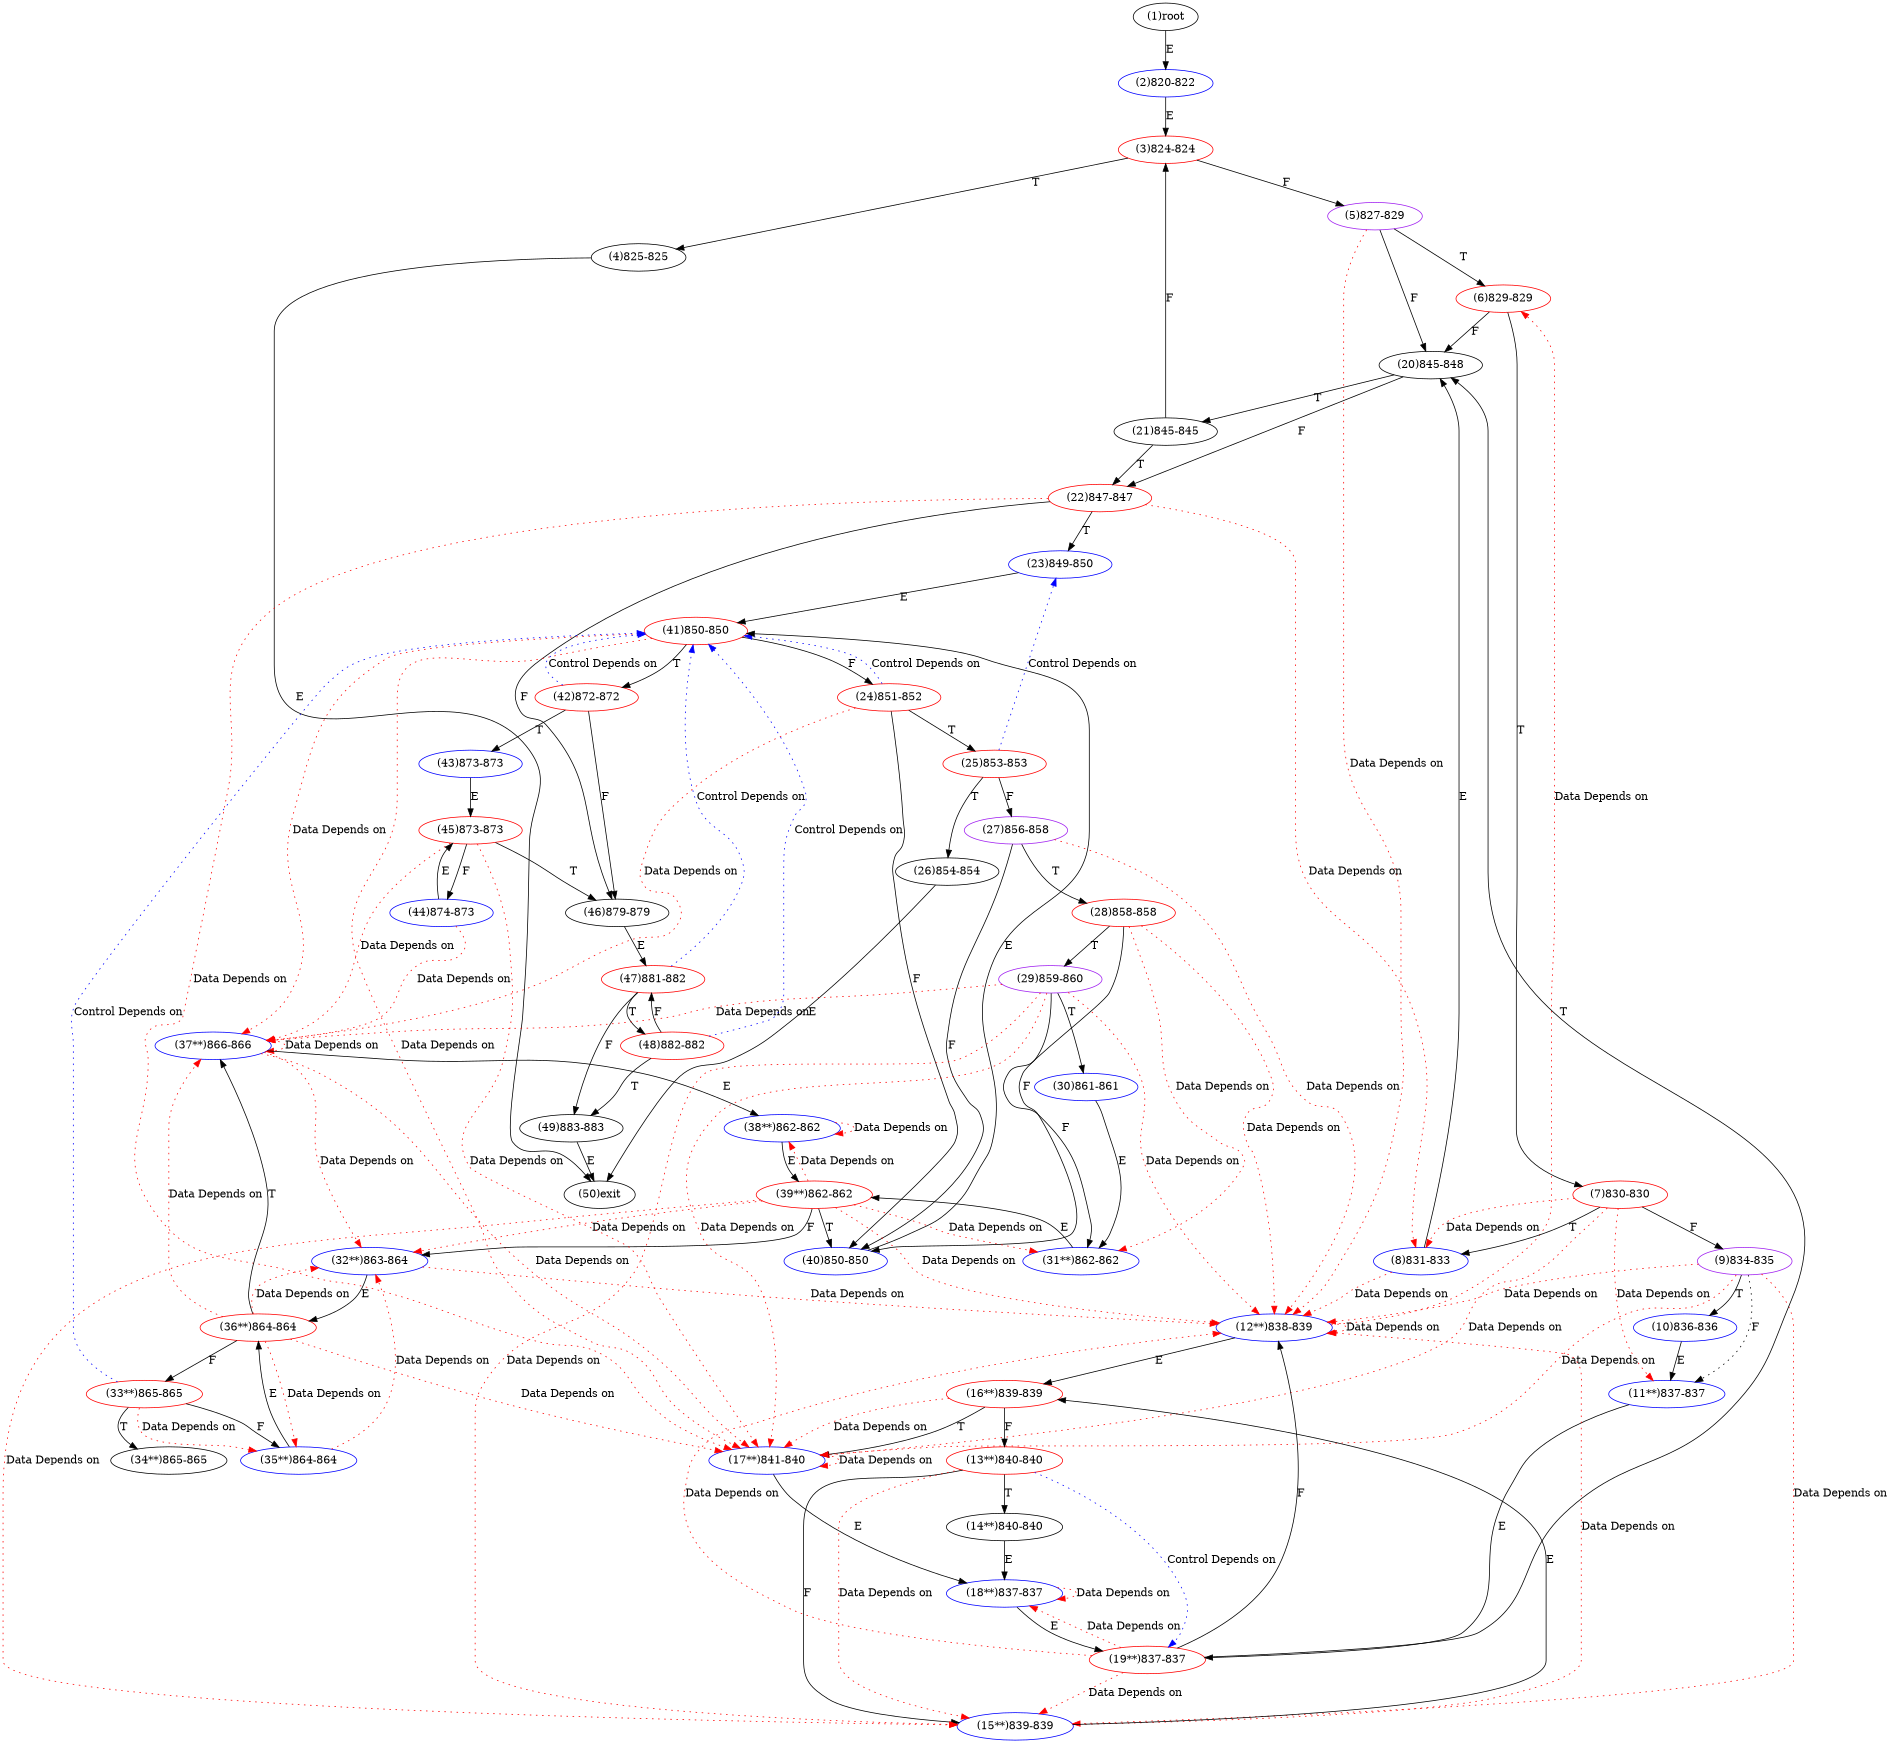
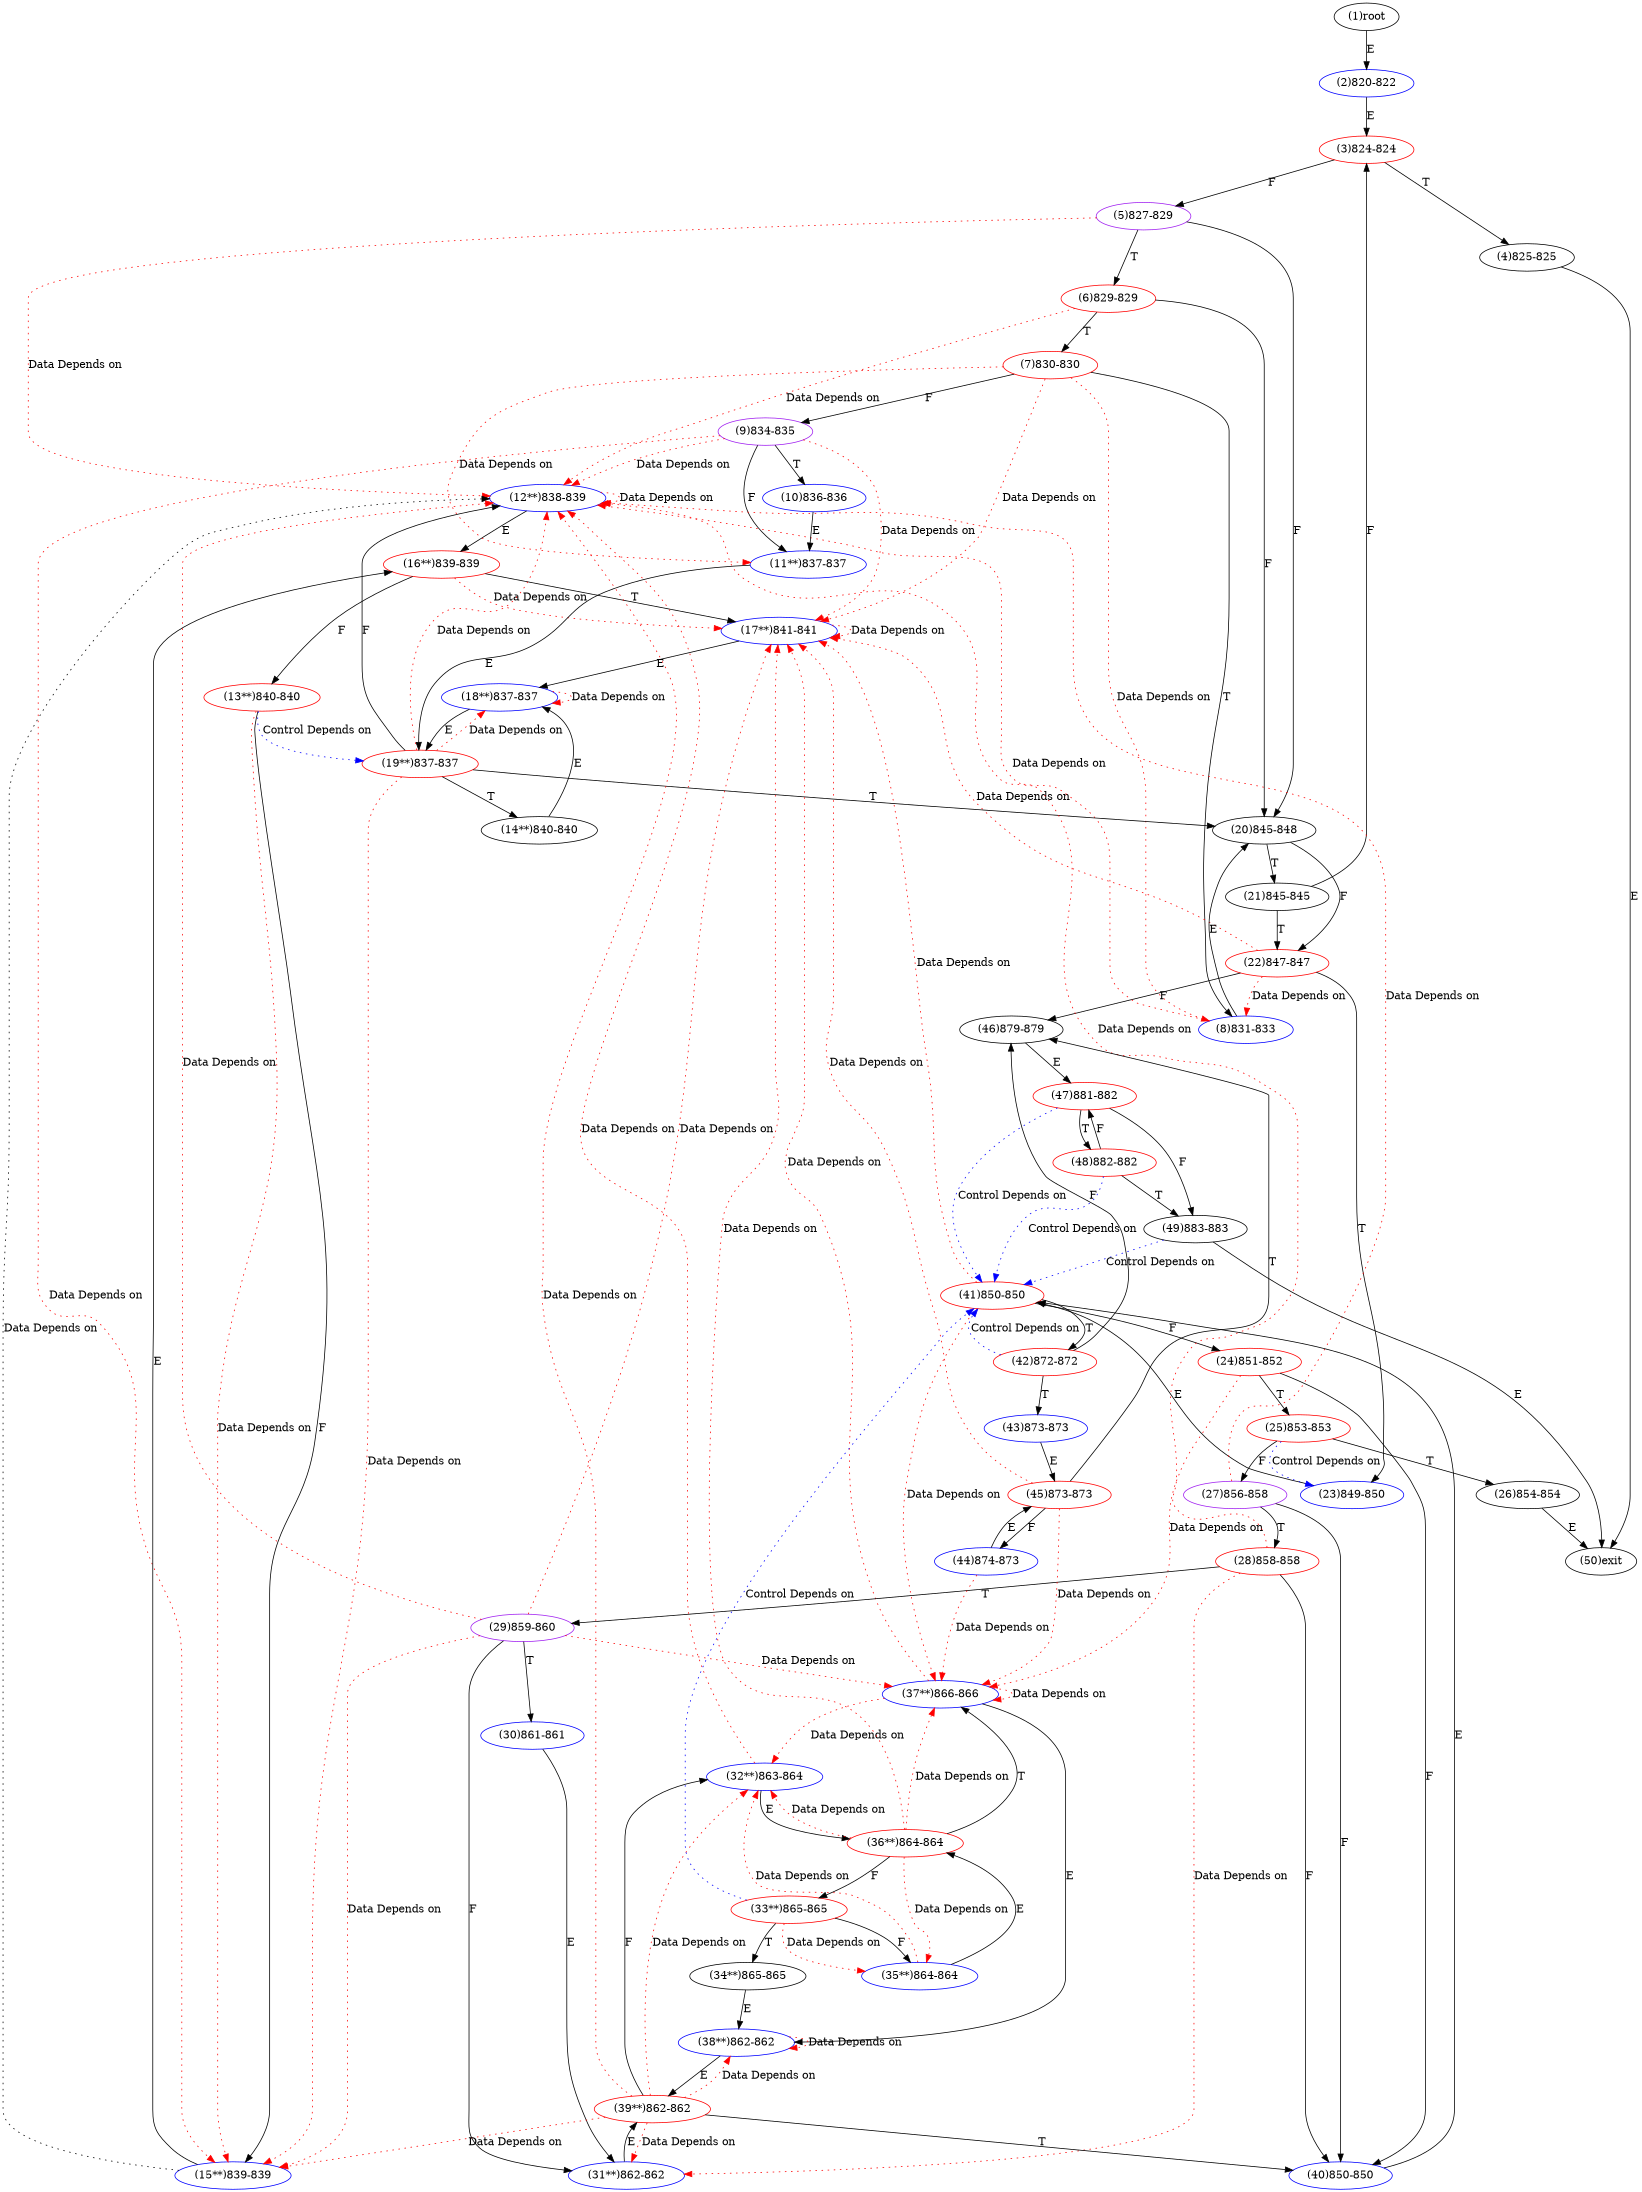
edge "(24)851-852" -> "(41)850-850": now "(49)883-883" -> "(41)850-850"
edge "(12**)838-839" -> "(6)829-829": reversed
edge "(9)834-835" -> "(11**)837-837": style dotted -> solid
node "(17**)841-840": label "(17**)841-840" -> "(17**)841-841"
edge "(13**)840-840" -> "(14**)840-840": now "(19**)837-837" -> "(14**)840-840"
edge "(15**)839-839" -> "(12**)838-839": color red -> black
edge "(34**)865-865" -> "(38**)862-862": added, label "E"
